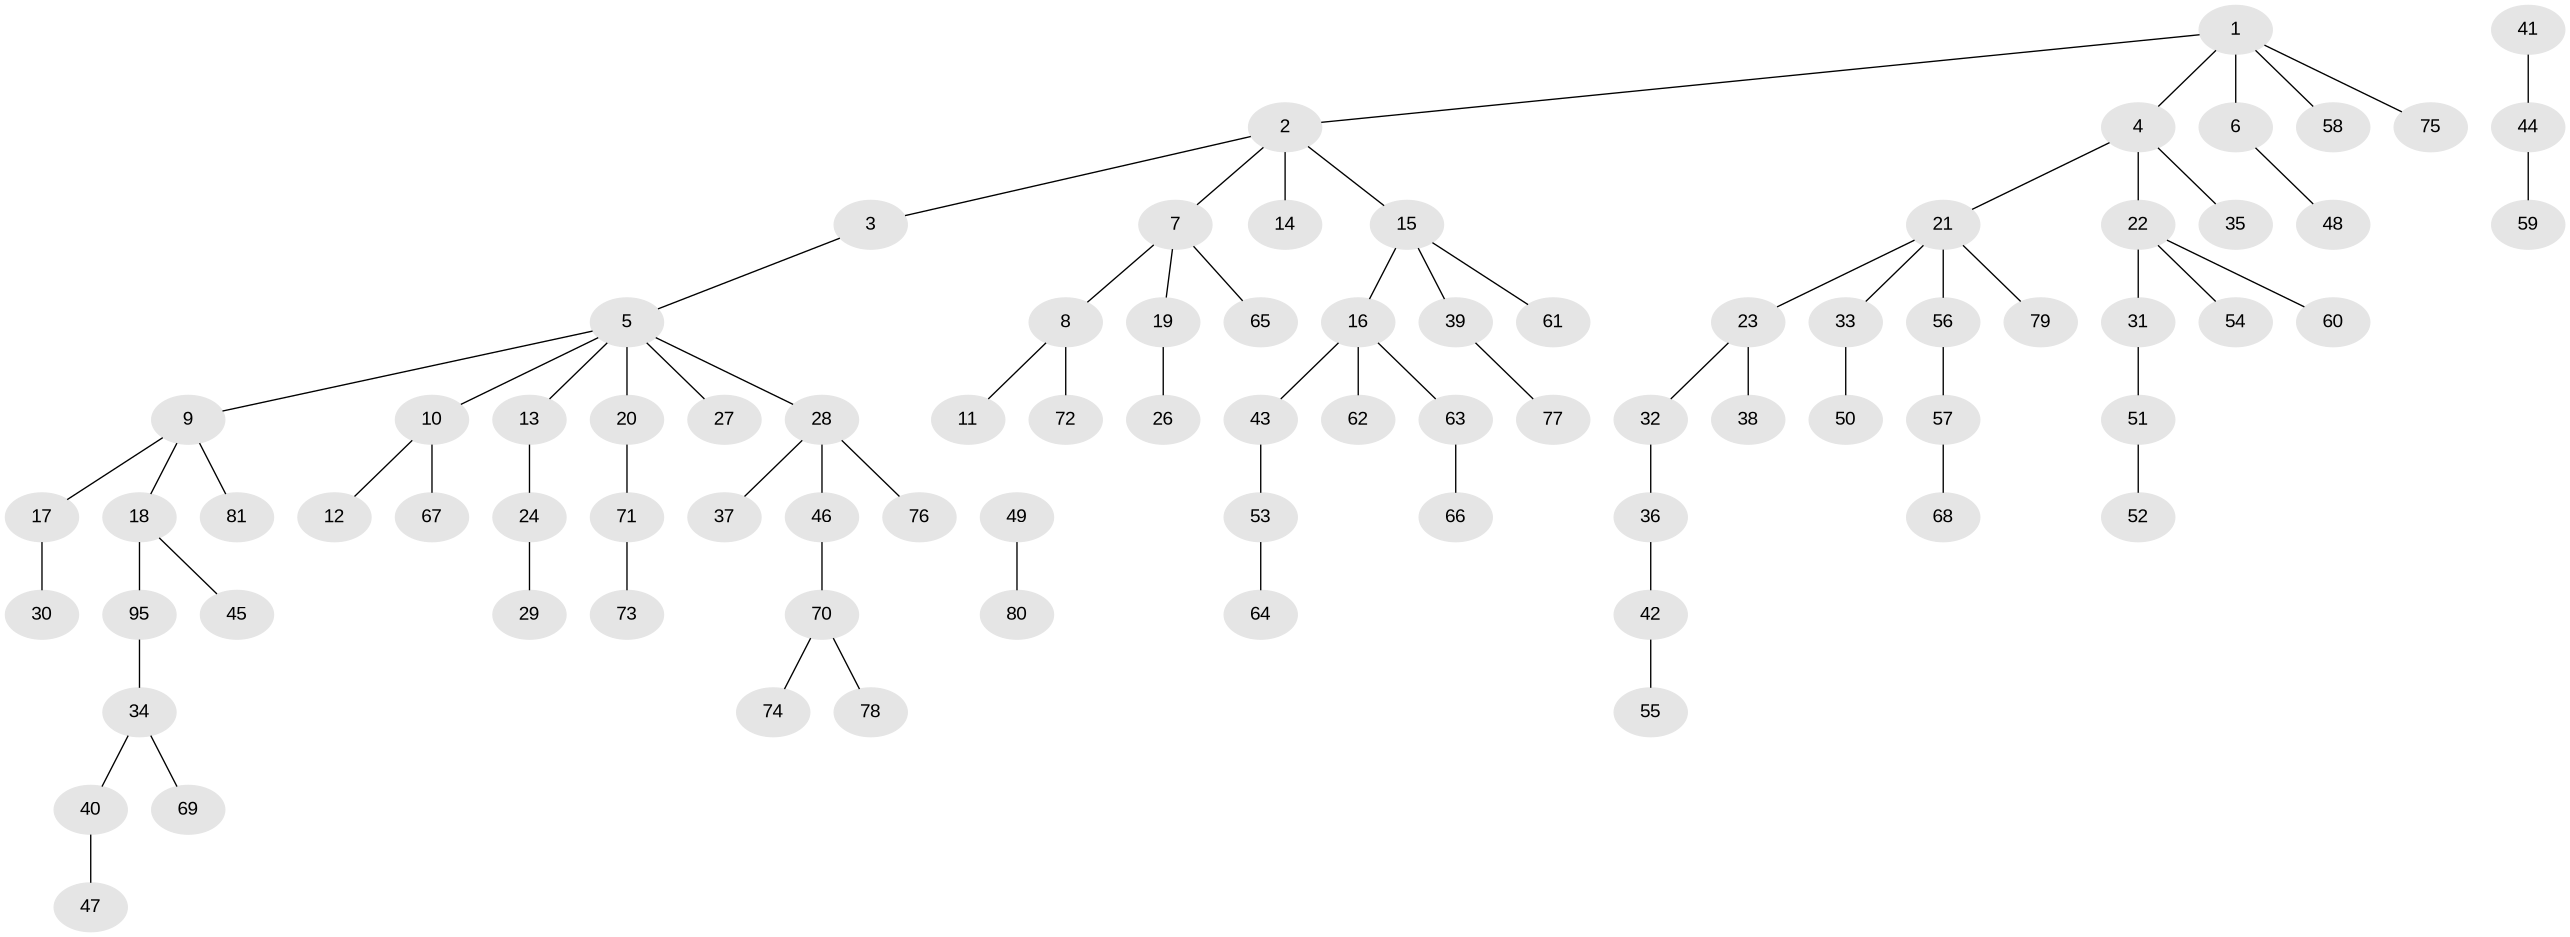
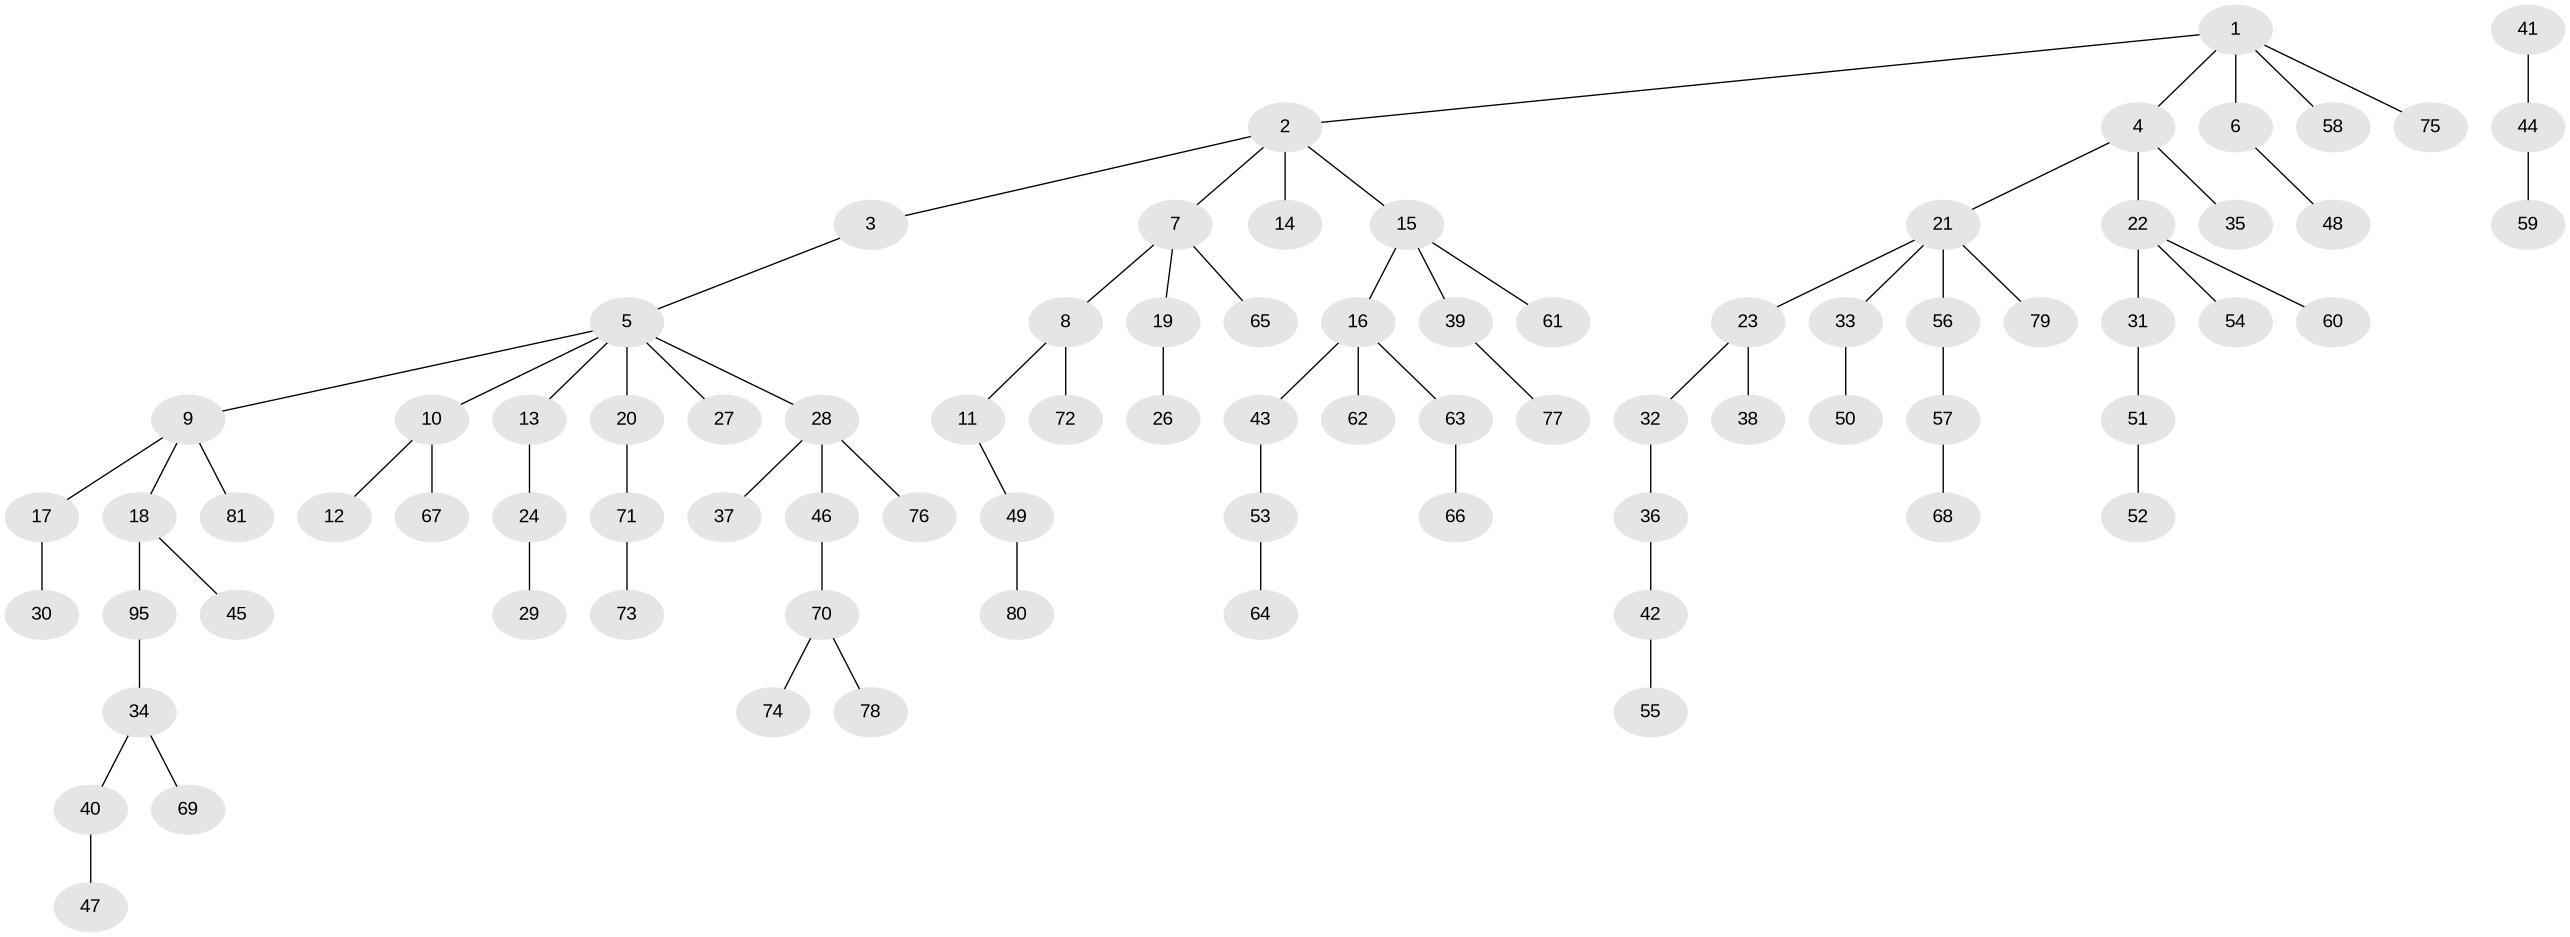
edge "11" -- "49": added
